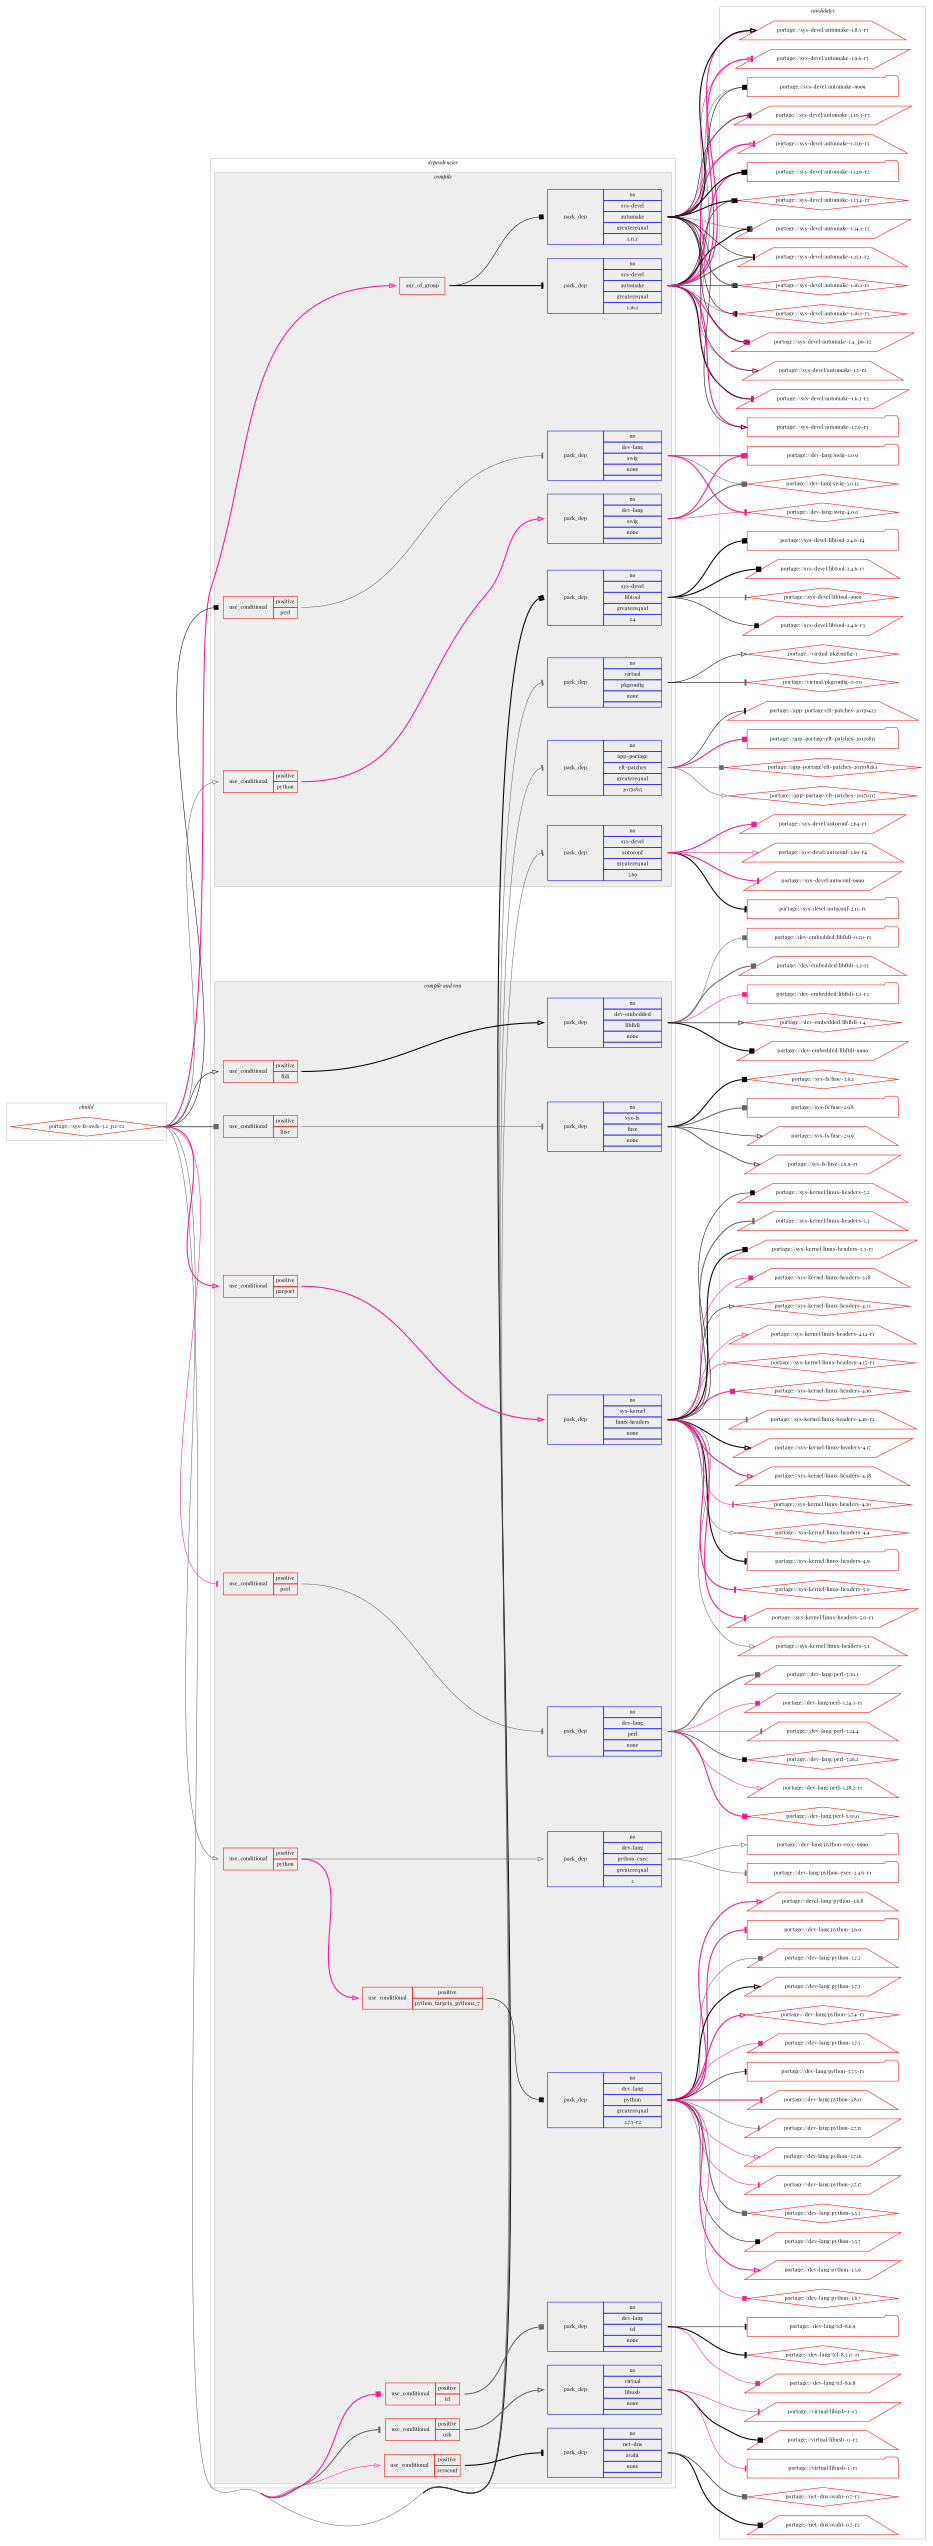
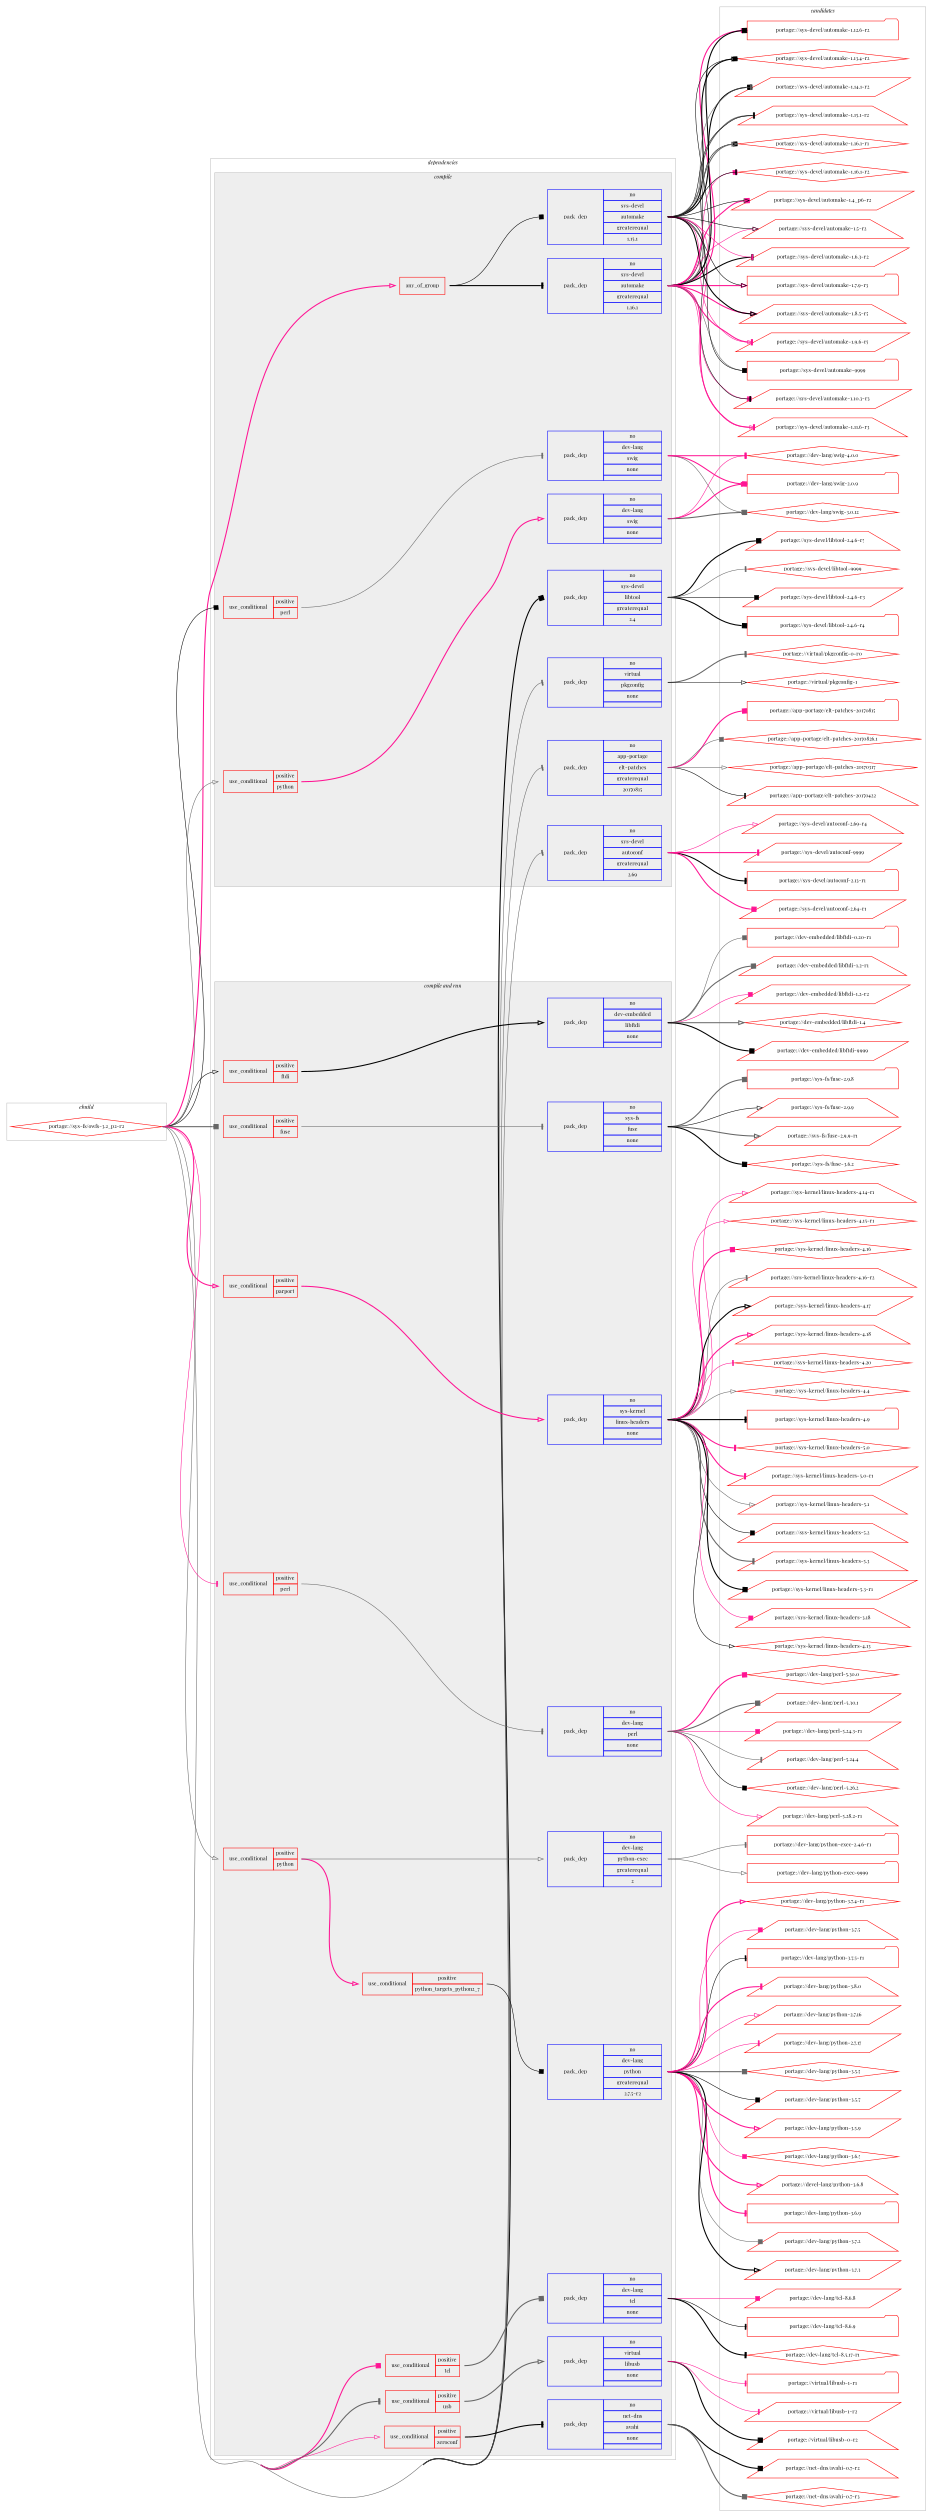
node "portage://dev-embedded/libftdi-1.2-r2": shape folder -> parallelogram
node "portage://dev-lang/python-2.7.15": removed
